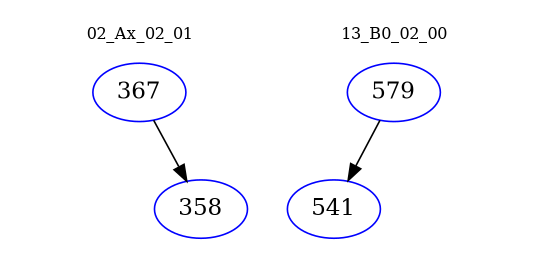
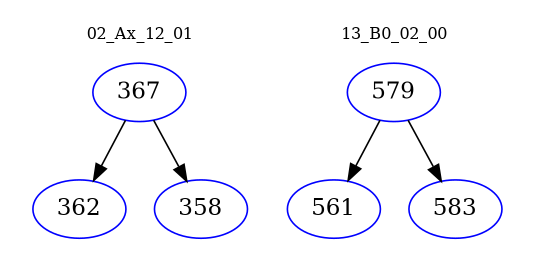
cluster "02_Ax_02_01": label "02_Ax_02_01" -> "02_Ax_12_01"
node "362": added
node "541": label "541" -> "561"
node "583": added
